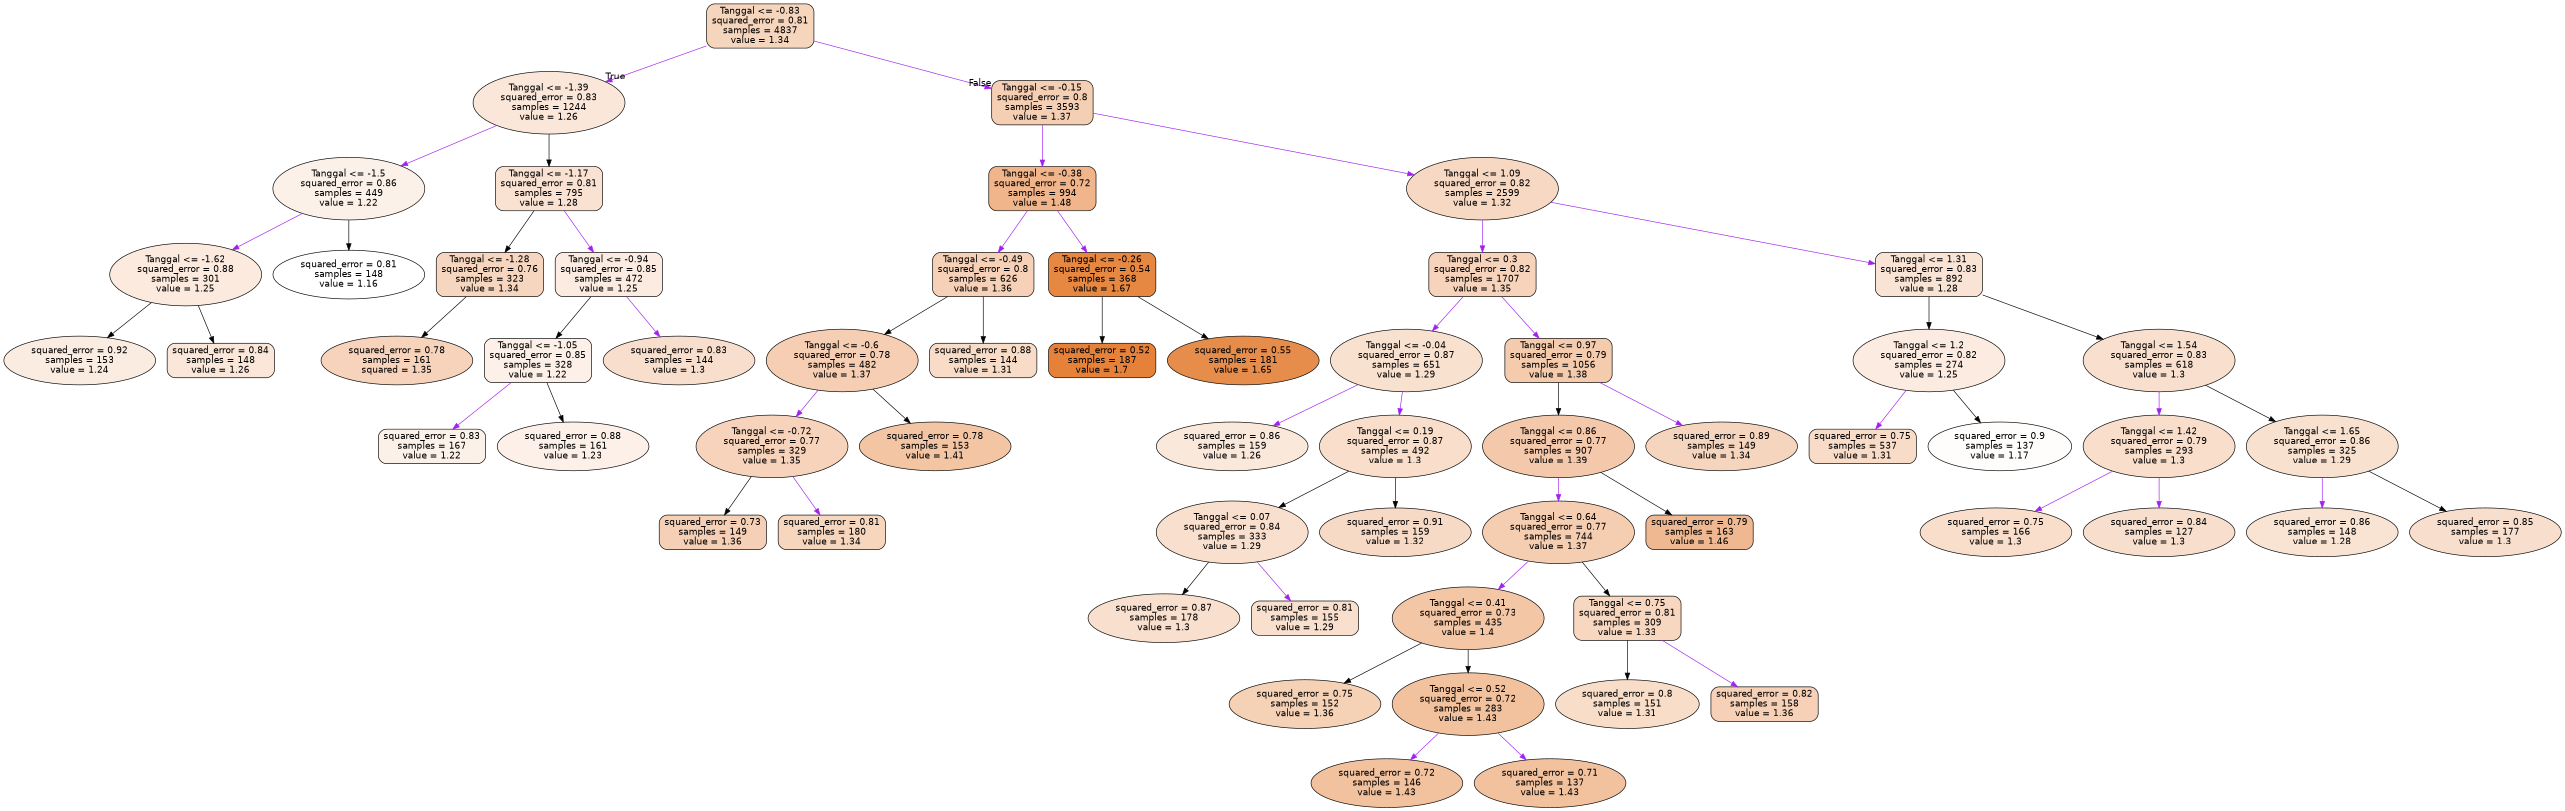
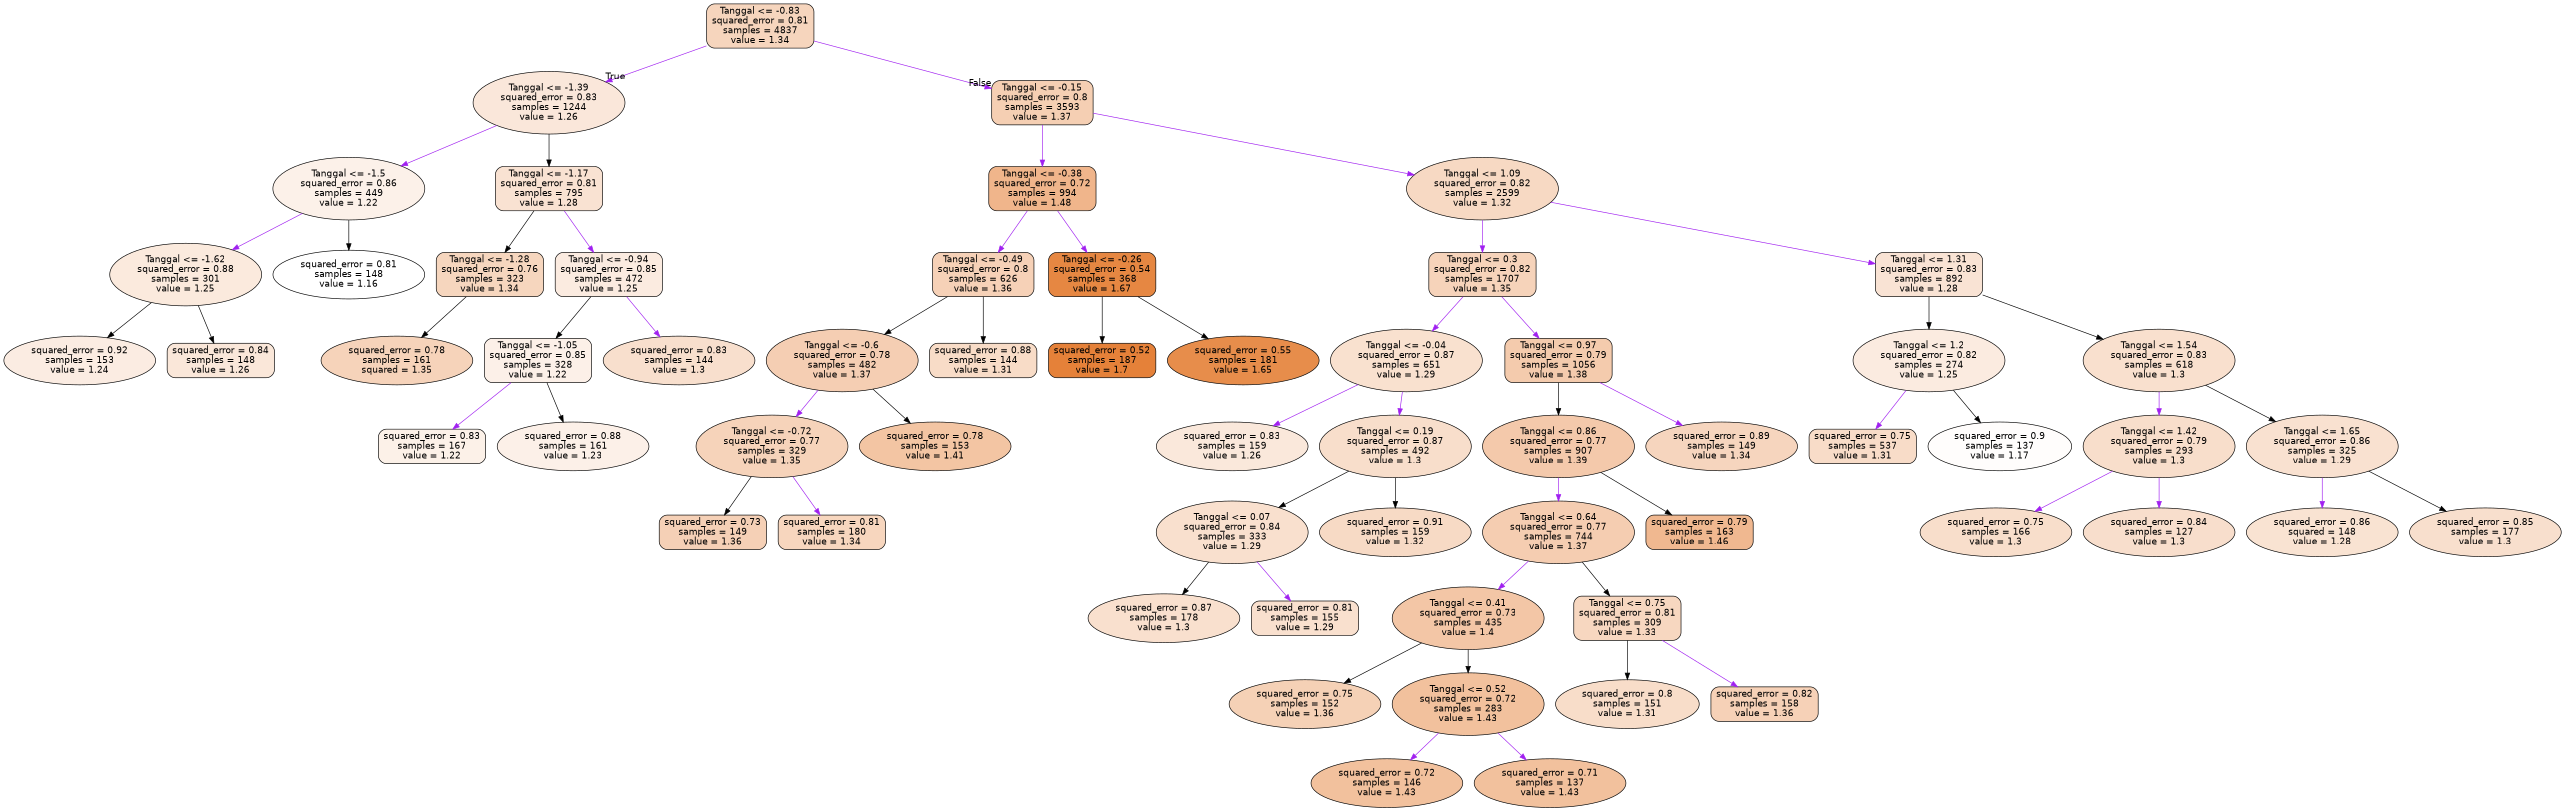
node "squared_error = 0.86 samples = 159 value = 1.26": label "squared_error = 0.86 samples = 159 value = 1.26" -> "squared_error = 0.83 samples = 159 value = 1.26"
node "squared_error = 0.86 samples = 148 value = 1.28": label "squared_error = 0.86 samples = 148 value = 1.28" -> "squared_error = 0.86 squared = 148 value = 1.28"
